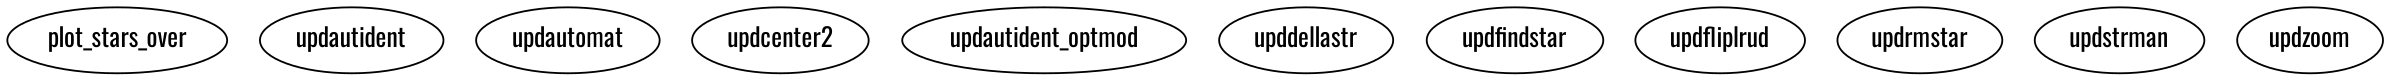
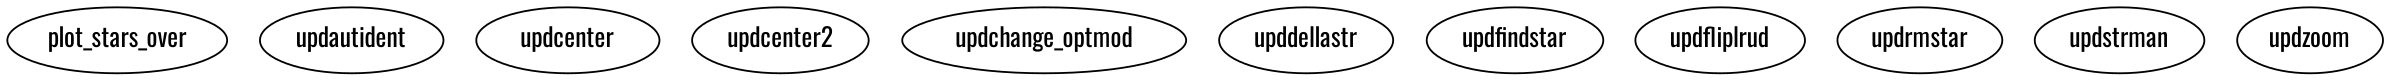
node "updautomat": label "updautomat" -> "updcenter"
node "updautident_optmod": label "updautident_optmod" -> "updchange_optmod"
